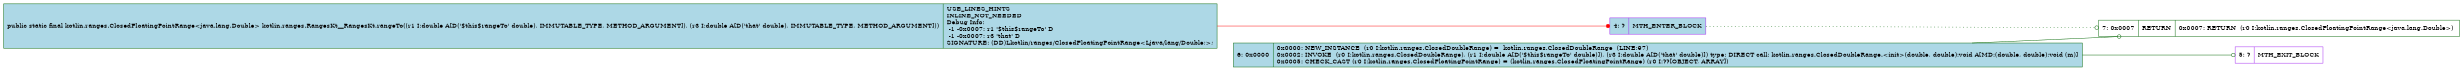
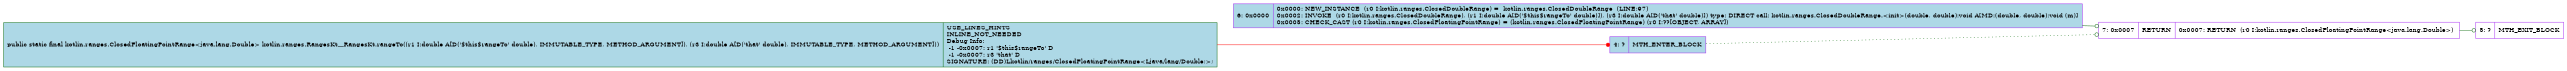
node "7: 0x0007": color darkgreen -> purple
node "6: 0x0000": color darkgreen -> purple
edge "6: 0x0000" -> "5: ?": now "7: 0x0007" -> "5: ?"
